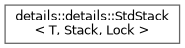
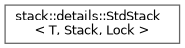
node "details::details::StdStack < T, Stack, Lock >": label "details::details::StdStack < T, Stack, Lock >" -> "stack::details::StdStack < T, Stack, Lock >"
